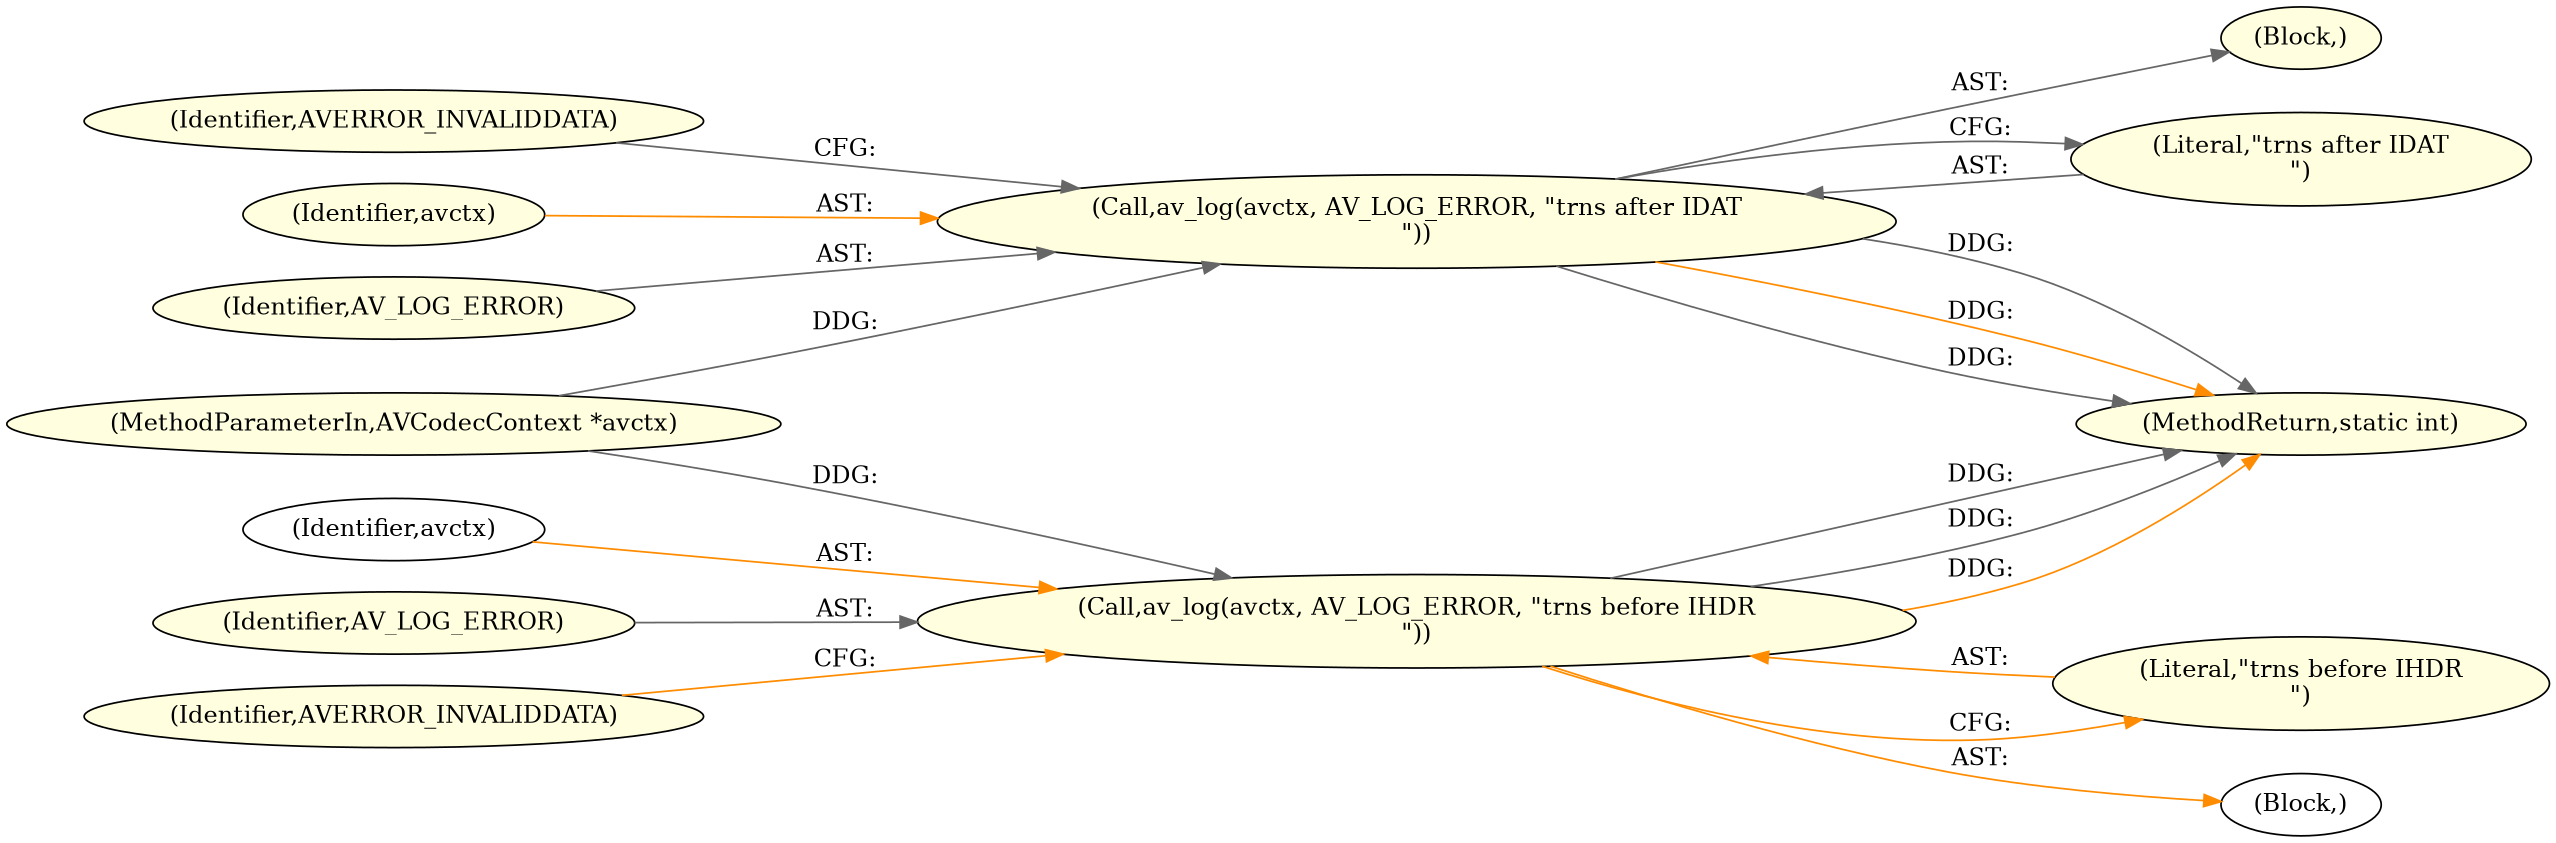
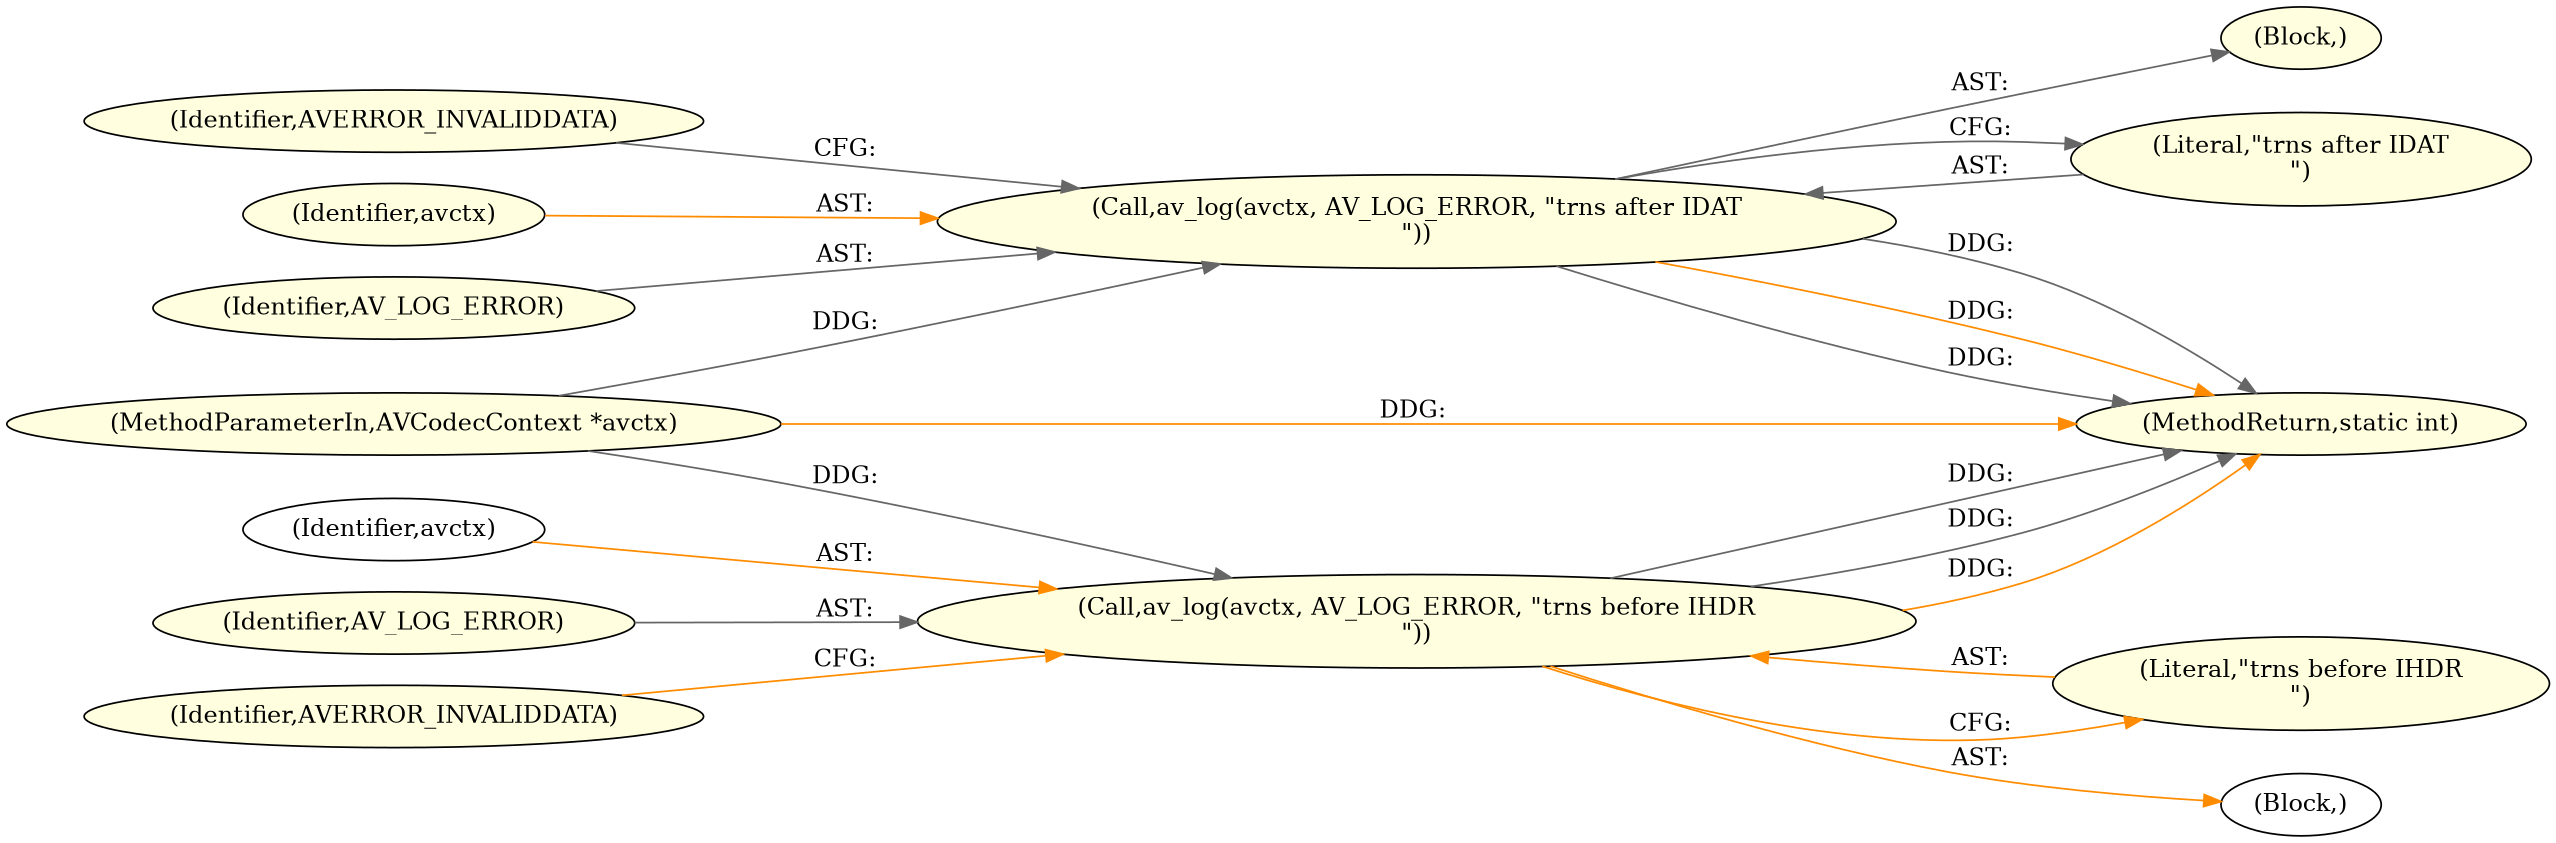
edge "(MethodParameterIn,AVCodecContext *avctx)" -> "(MethodReturn,static int)": added, label "DDG:"
